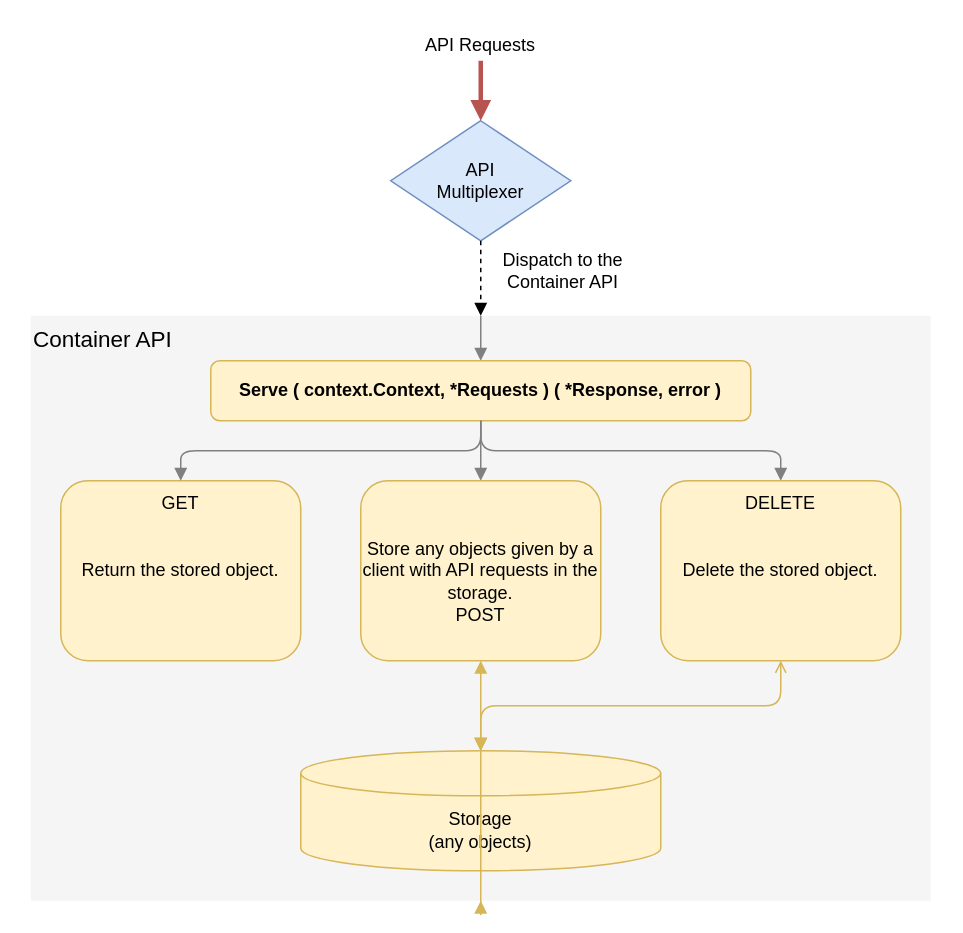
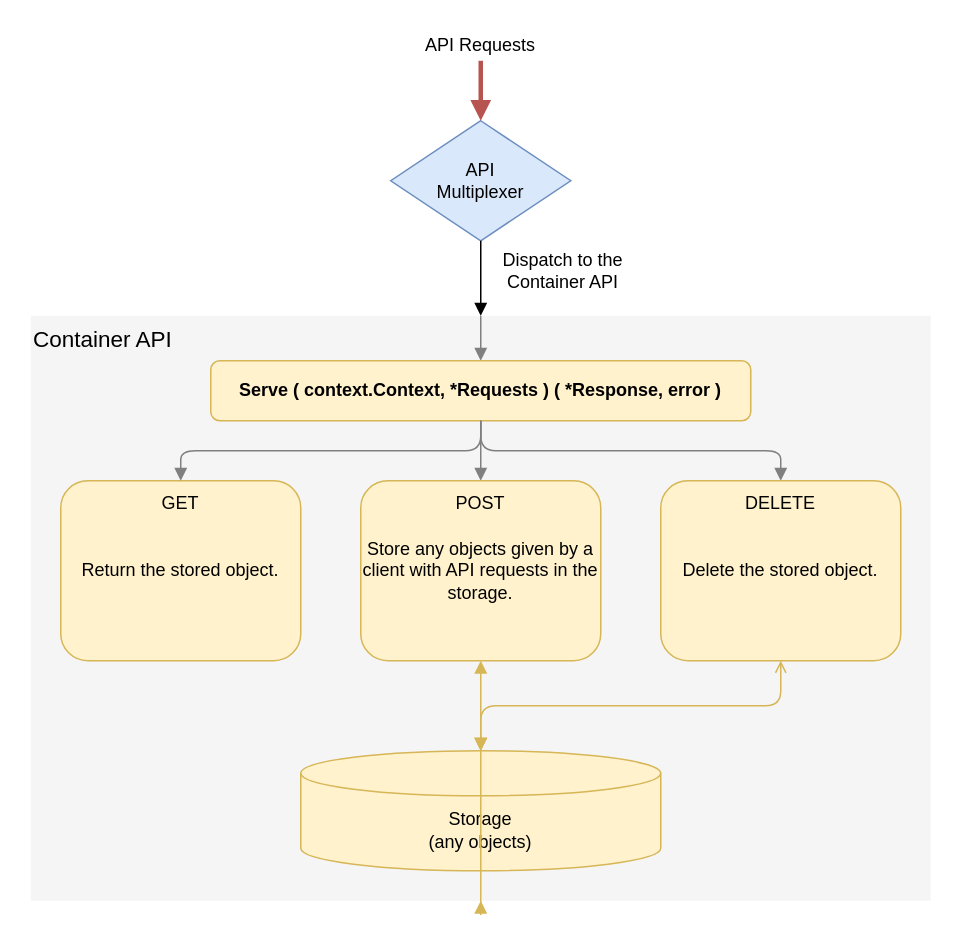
edge "API Multiplexer" -> "Container API": style dashed -> solid
node "POST": moved (481, 616) -> (481, 503)
